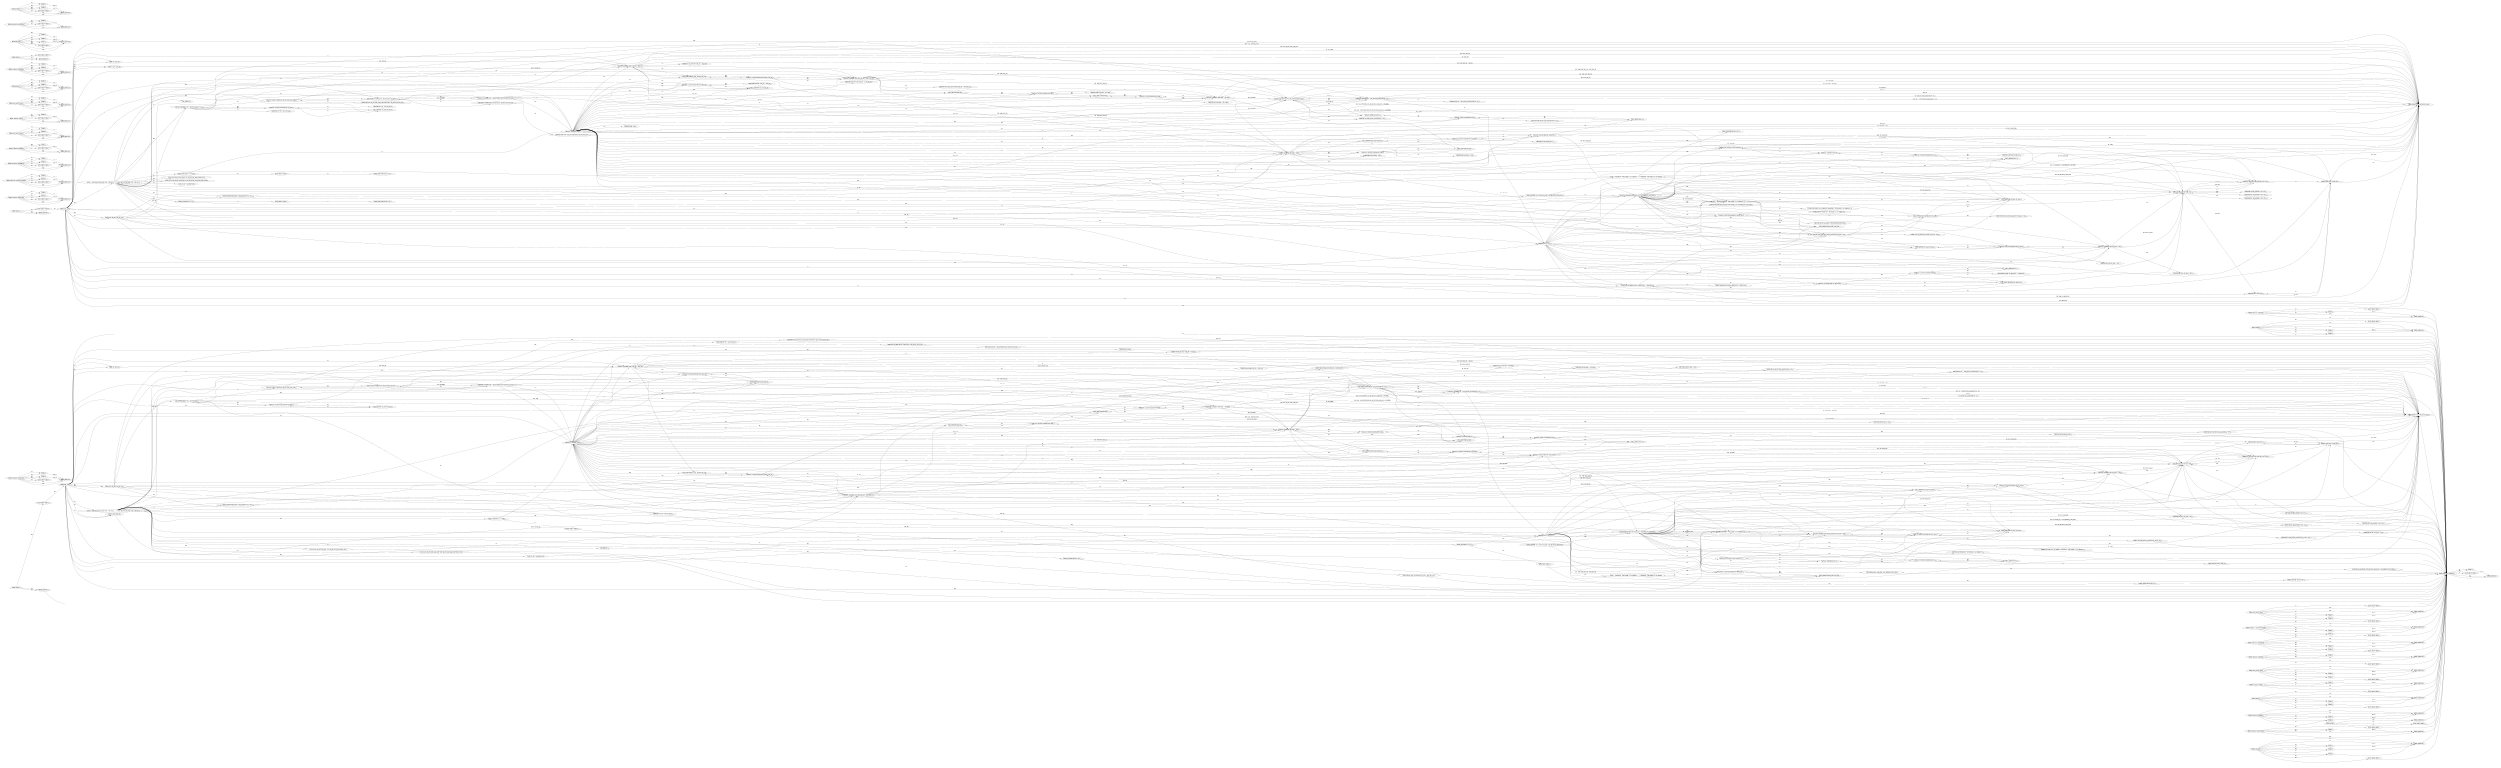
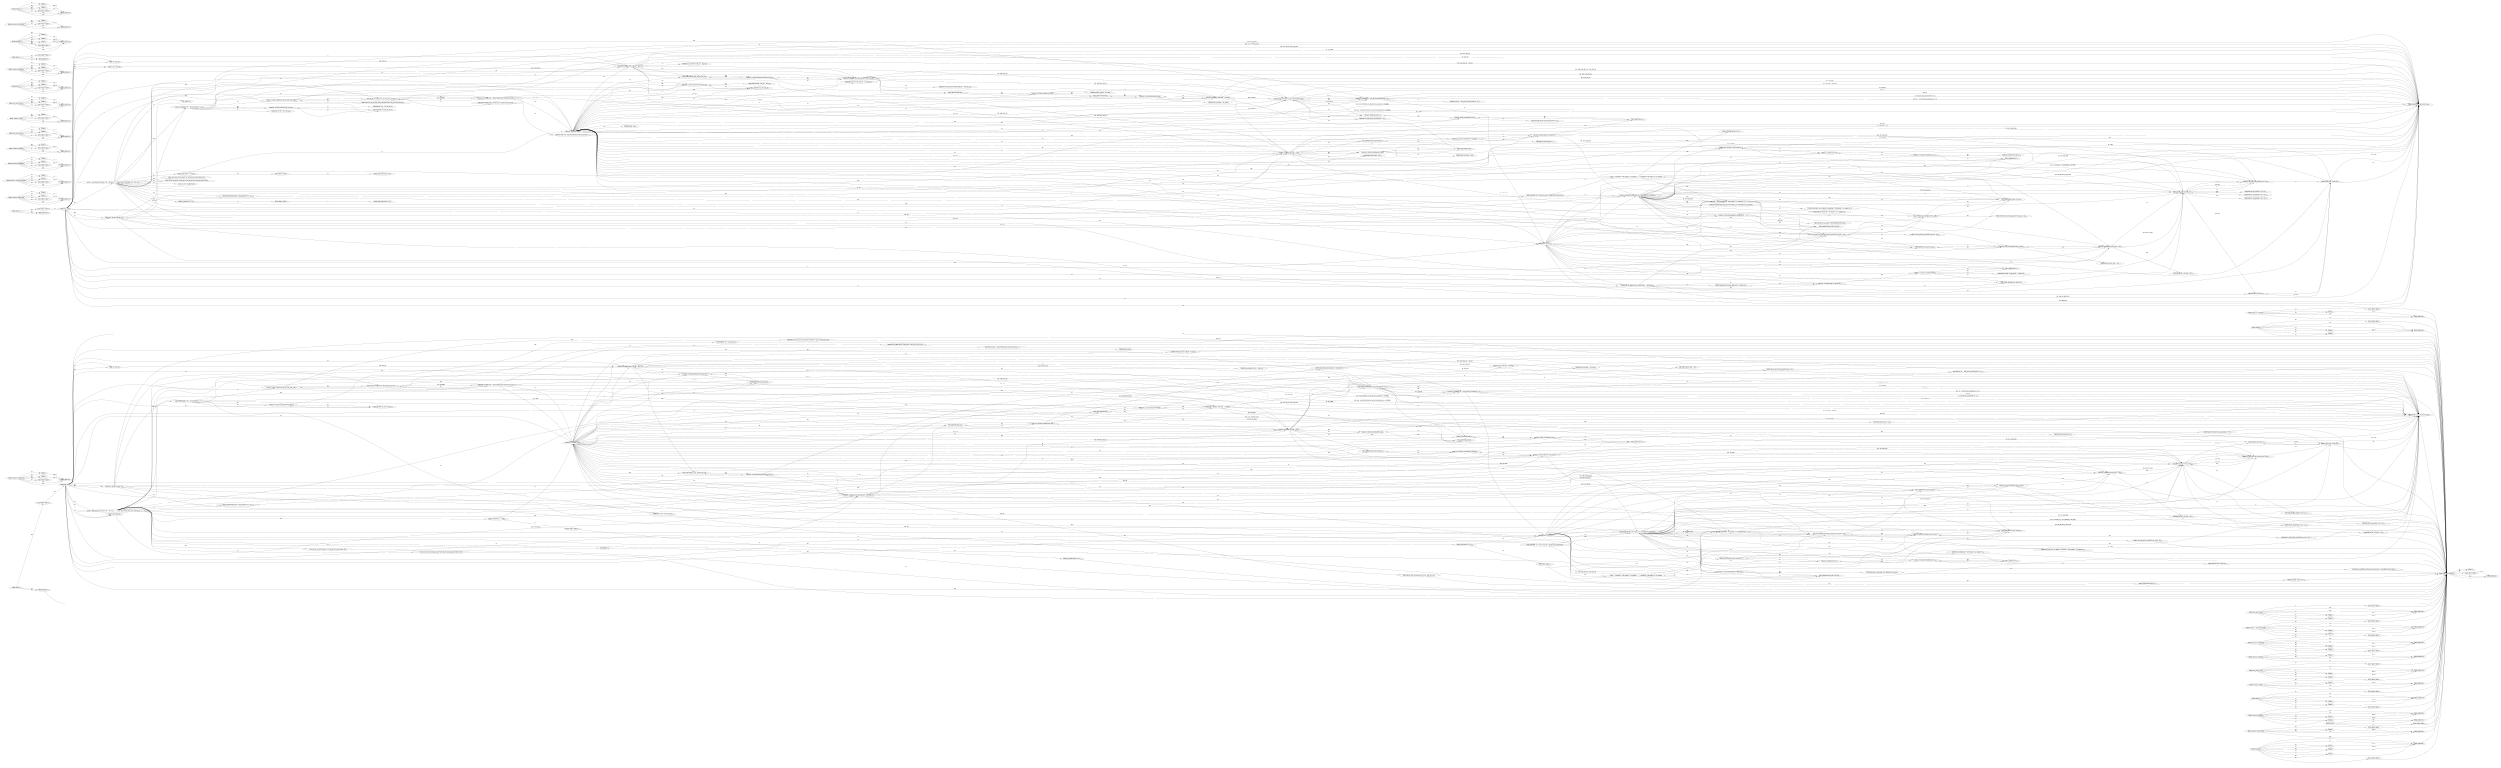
edge "(FIELD_IDENTIFIER,speculative,speculative)" -> "(<operator>.fieldAccess,elem->st.speculative)": now "(IDENTIFIER,speculative,elem->st.speculative |= speculative)" -> "(<operator>.fieldAccess,elem->st.speculative)"
node "<(LOCAL,int err: int)<SUB>6</SUB>>": removed
